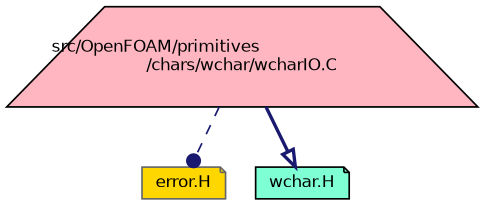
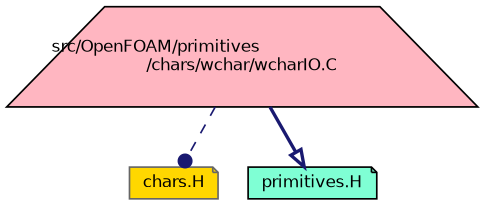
node "error.H": label "error.H" -> "chars.H"
node "wchar.H": label "wchar.H" -> "primitives.H"
